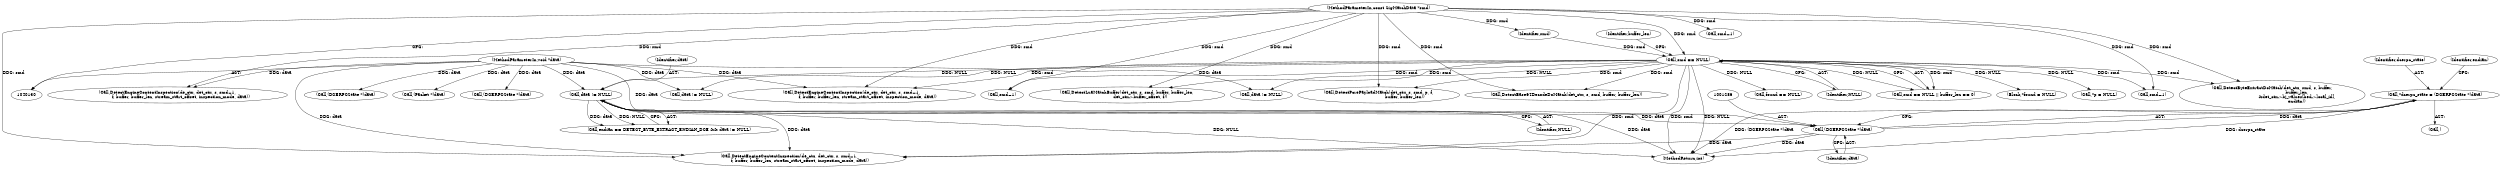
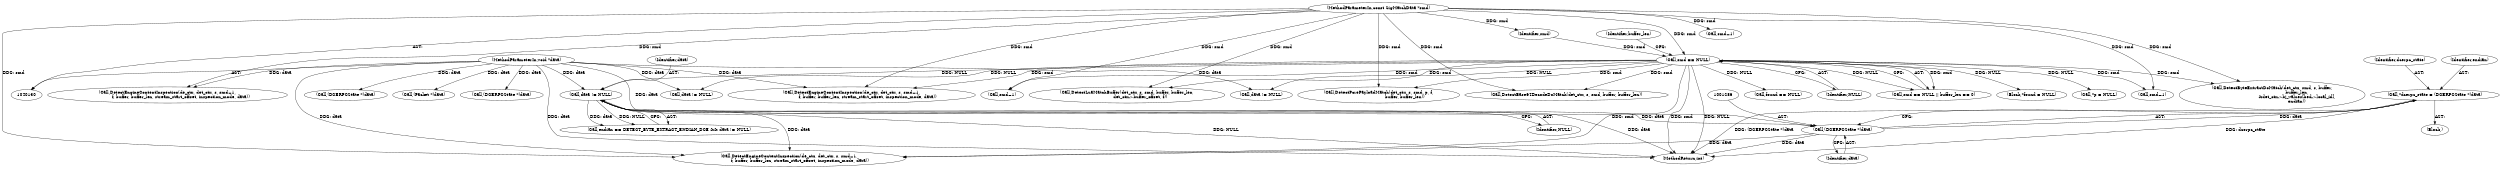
edge "(MethodParameterIn,const SigMatchData *smd)" -> "1040130": label "CFG: " -> "AST: "
edge "(Identifier,endian)" -> "(Call,*dcerpc_state = (DCERPCState *)data)": label "CFG: " -> "AST: "
node "(Call,)": label "(Call,)" -> "(Block,)"
edge "(MethodParameterIn,void *data)" -> "(MethodReturn,int)": added, label "DDG: data"
